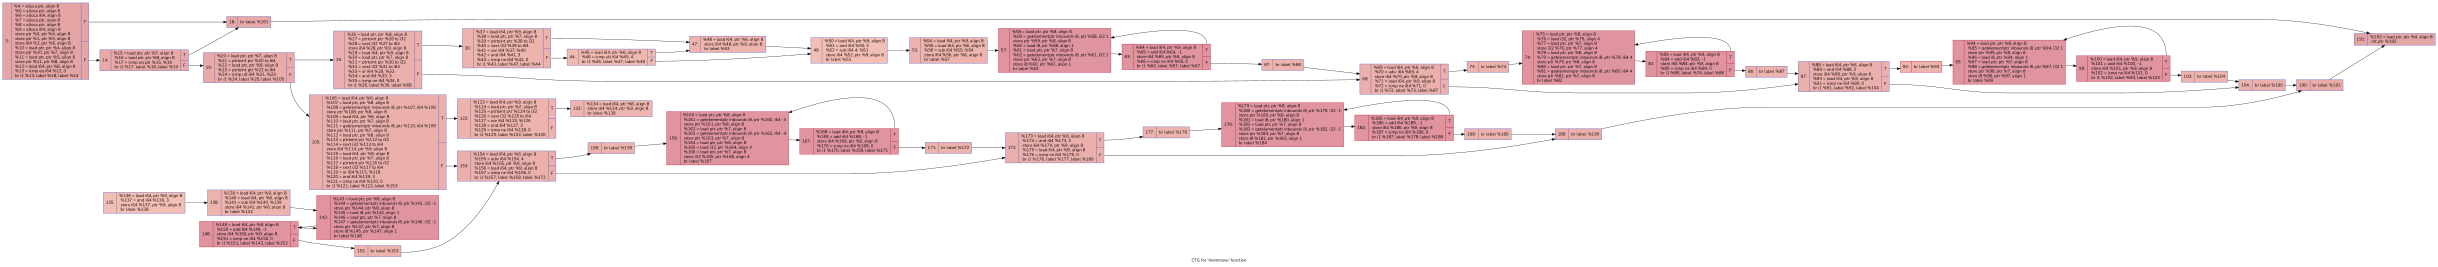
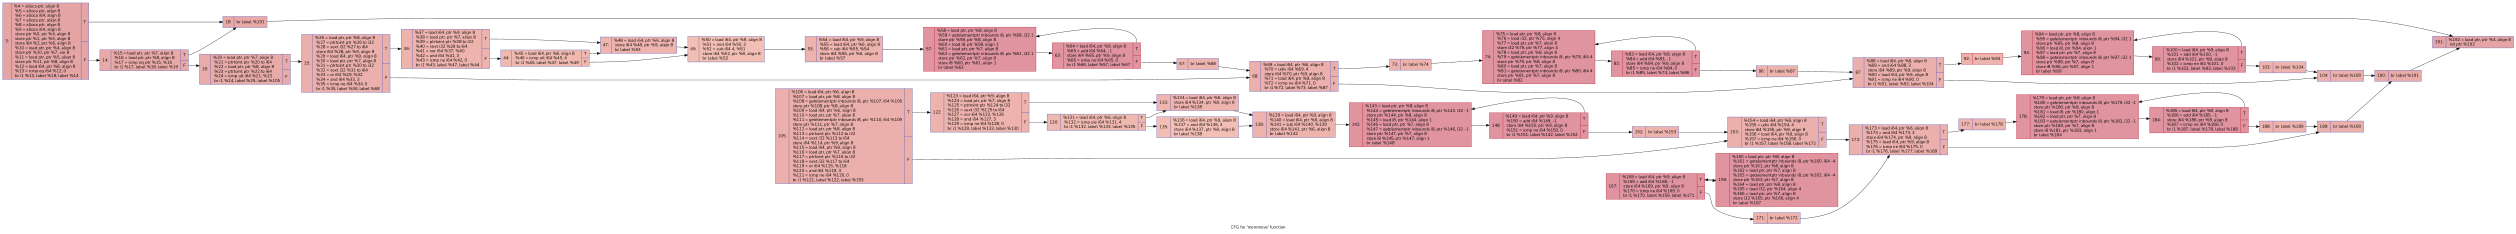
node "3:": text "store ptr %10, ptr %7, align 8" -> "store ptr %10, ptr %7, xor 8"
edge "19:" -> "105:": removed
edge "133:" -> "138:": added
node "130:": added
node "158:": removed
